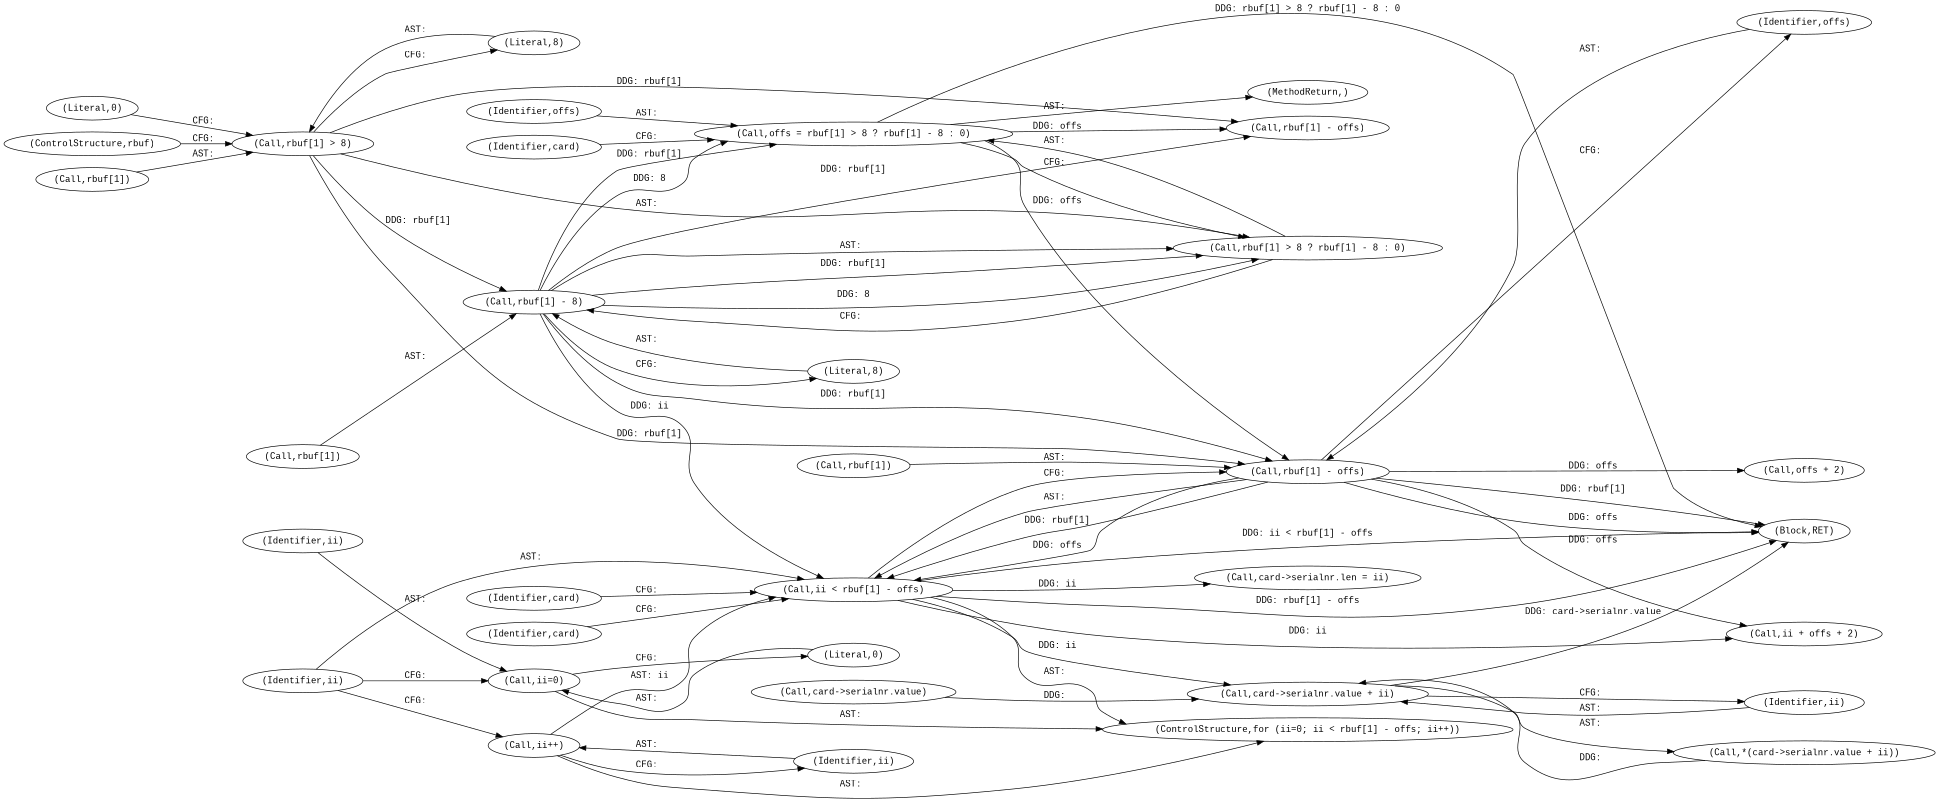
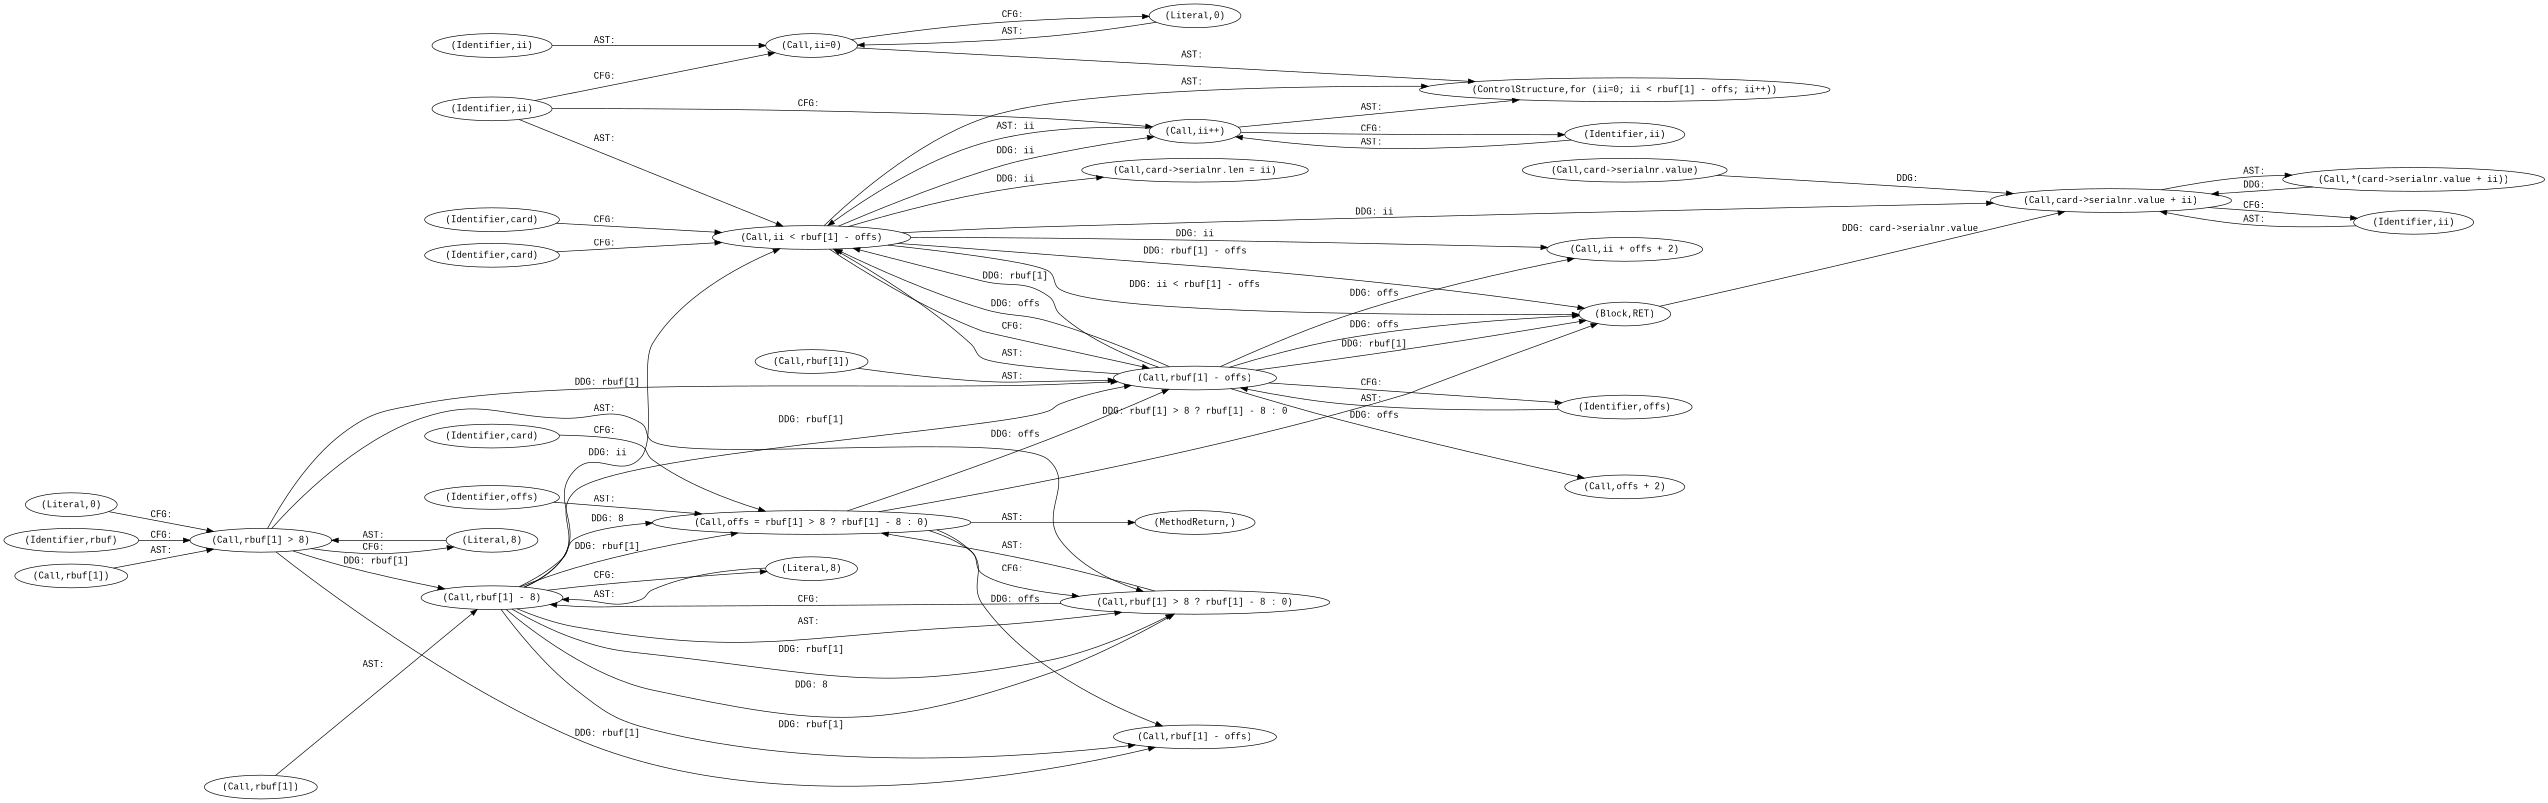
node "(ControlStructure,rbuf)": label "(ControlStructure,rbuf)" -> "(Identifier,rbuf)"
edge "(Call,ii < rbuf[1] - offs)" -> "(Call,ii++)": added, label "DDG: ii"
edge "(Call,card->serialnr.value + ii)" -> "(Block,RET)": reversed
